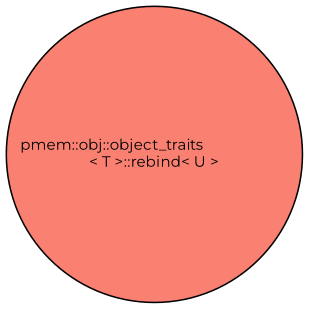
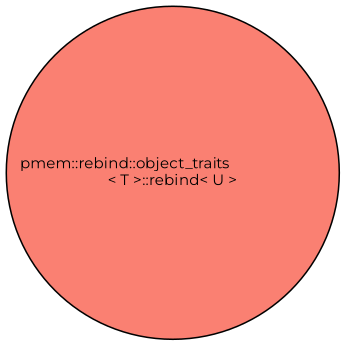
node "pmem::obj::object_traits < T >::rebind< U >": label "pmem::obj::object_traits < T >::rebind< U >" -> "pmem::rebind::object_traits < T >::rebind< U >"
